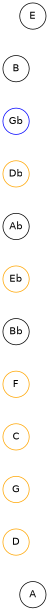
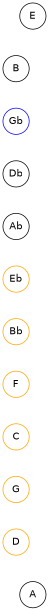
node "Db": color orange -> black
node "Bb": color black -> orange
